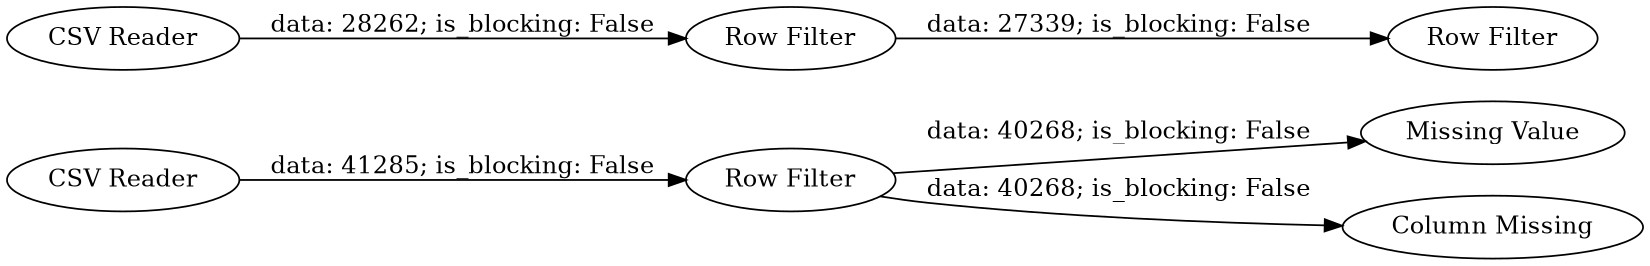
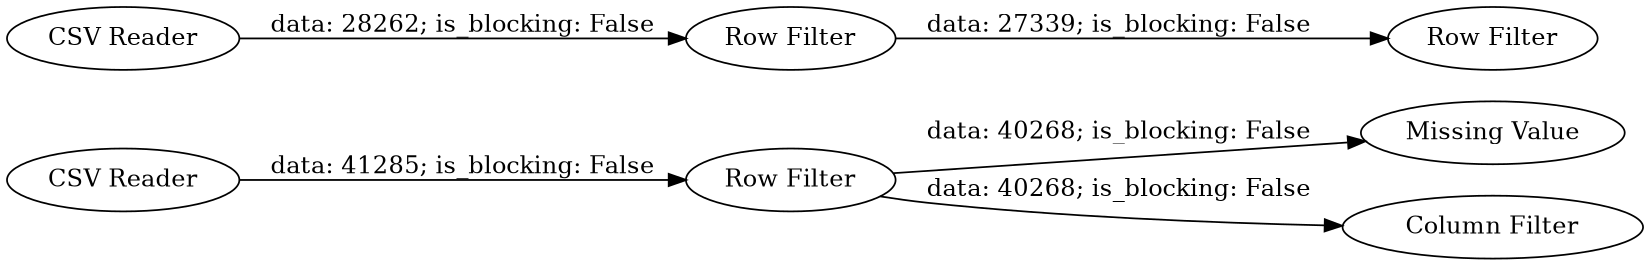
node "Column Missing": label "Column Missing" -> "Column Filter"
